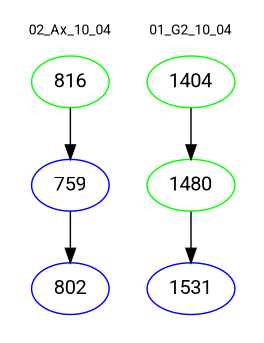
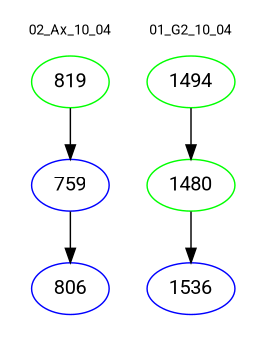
node "816": label "816" -> "819"
node "1404": label "1404" -> "1494"
node "802": label "802" -> "806"
node "1531": label "1531" -> "1536"
